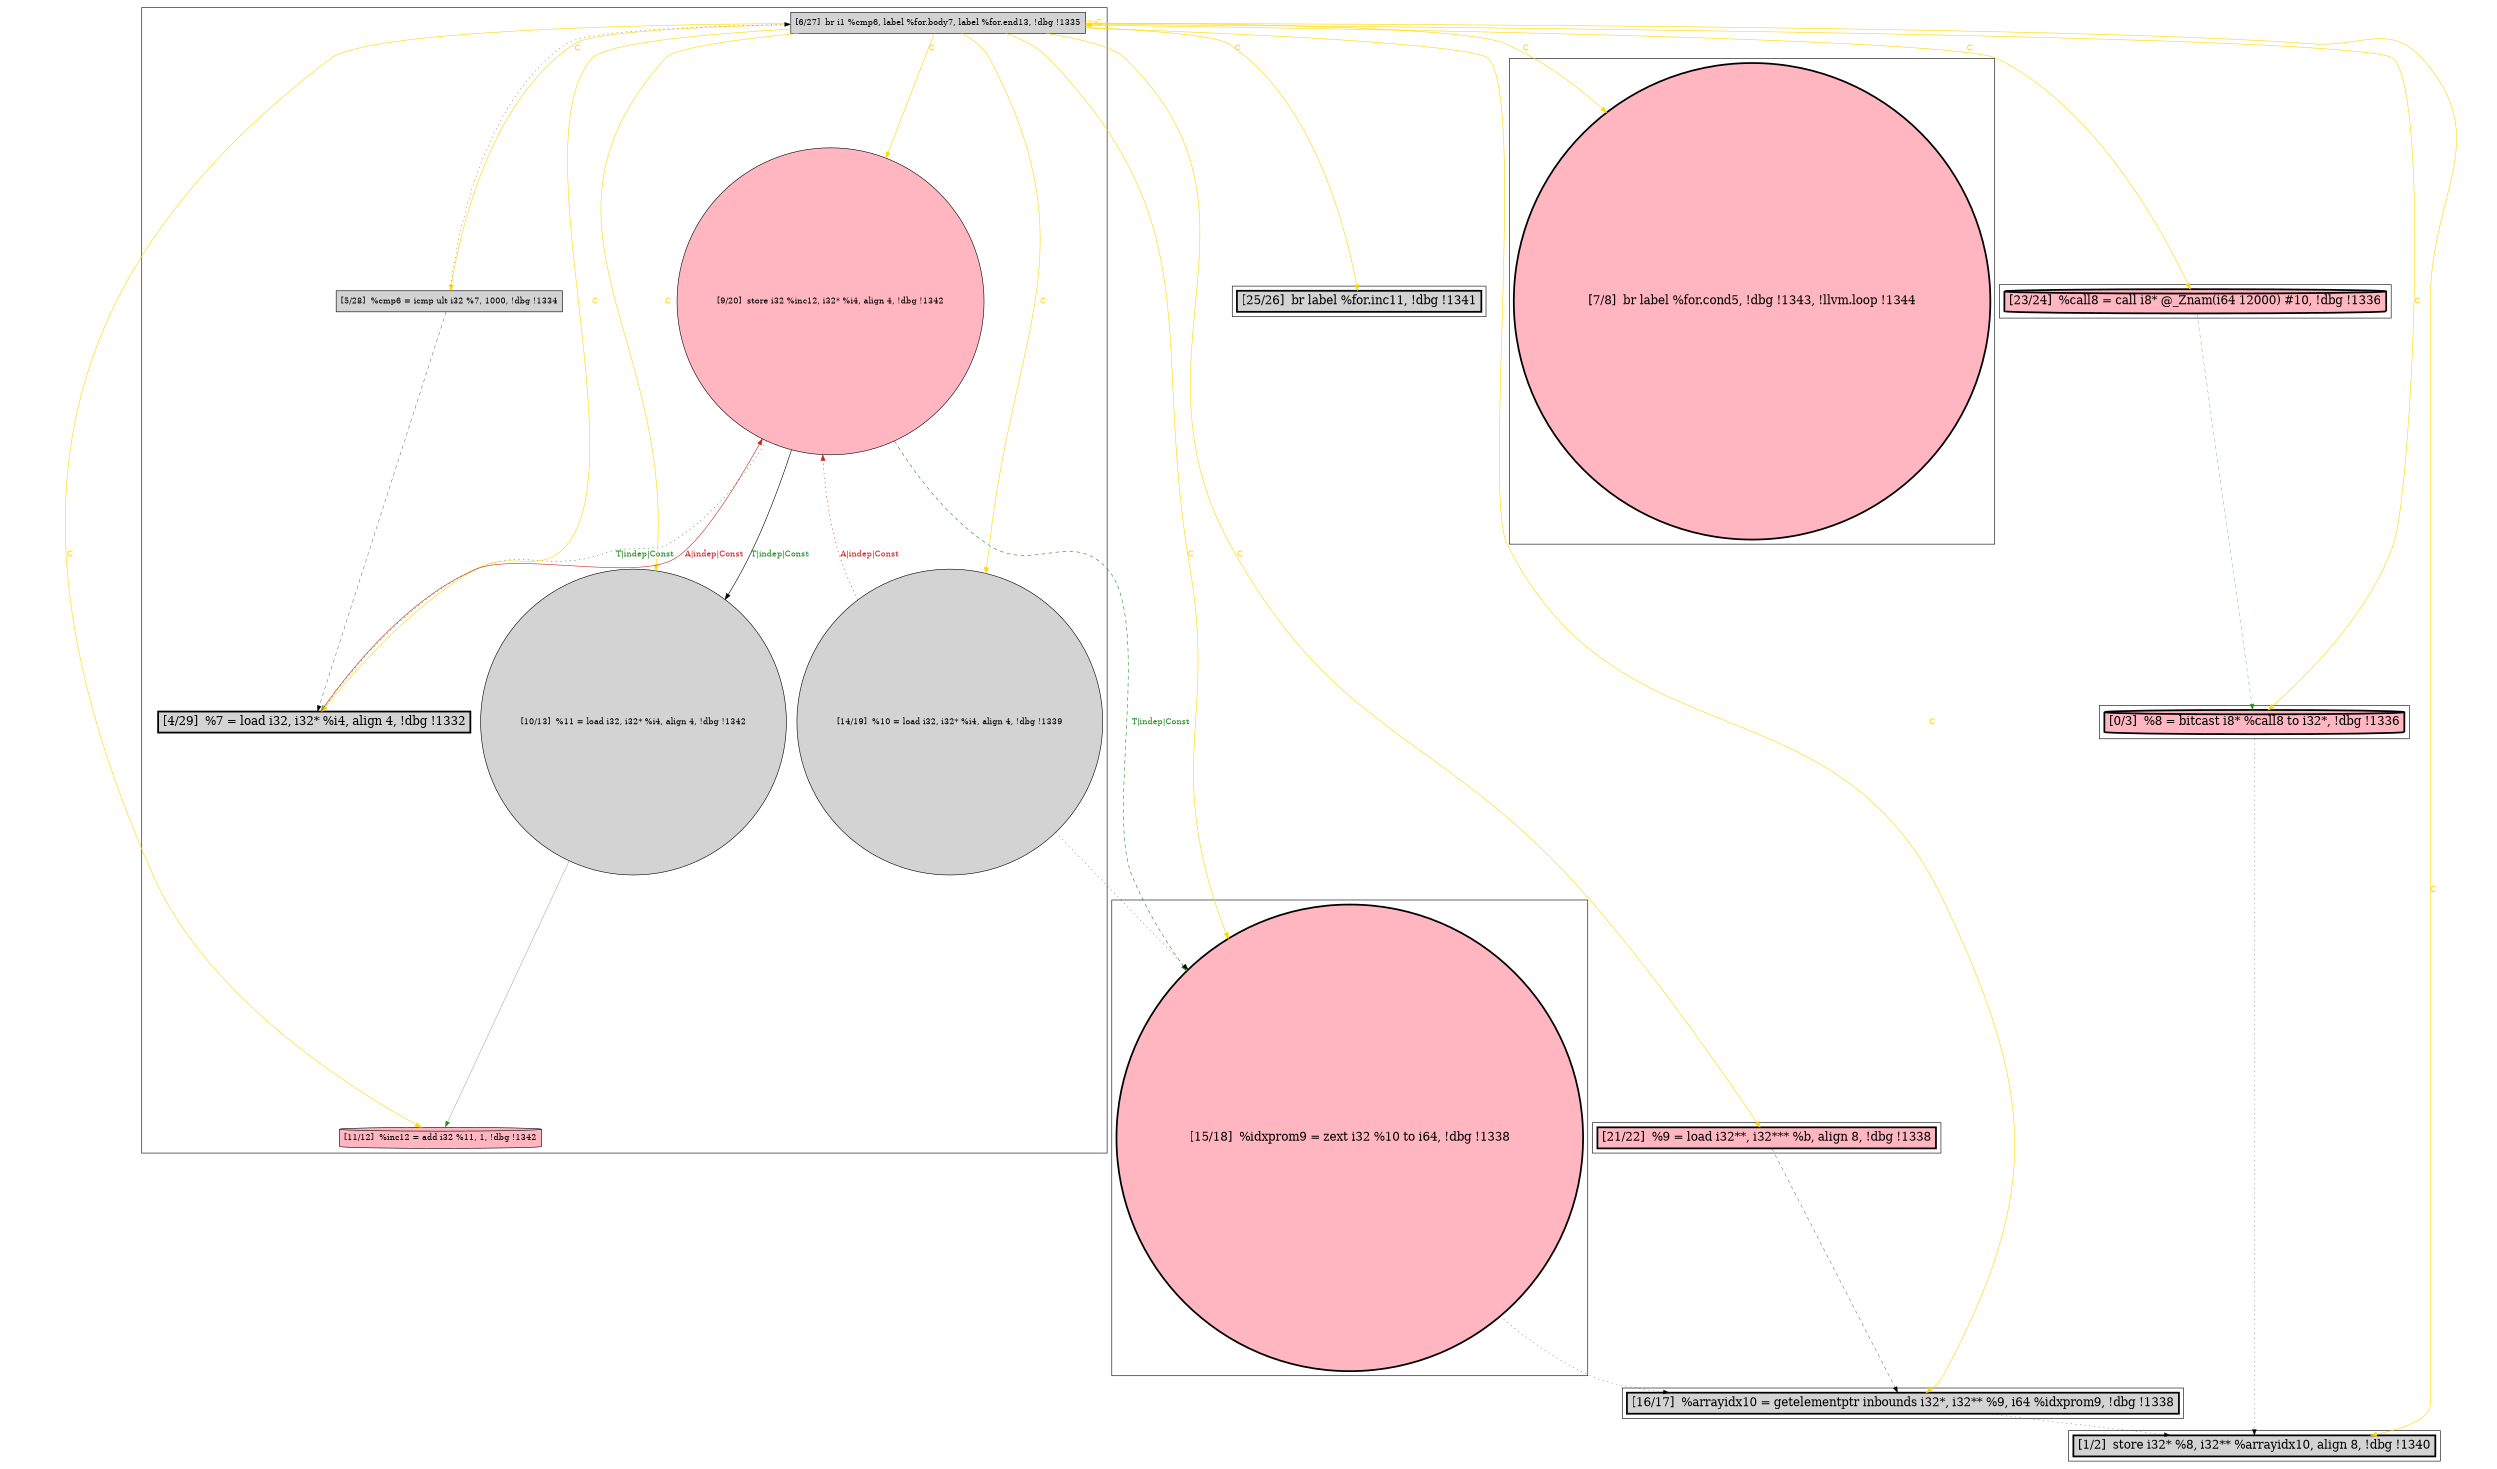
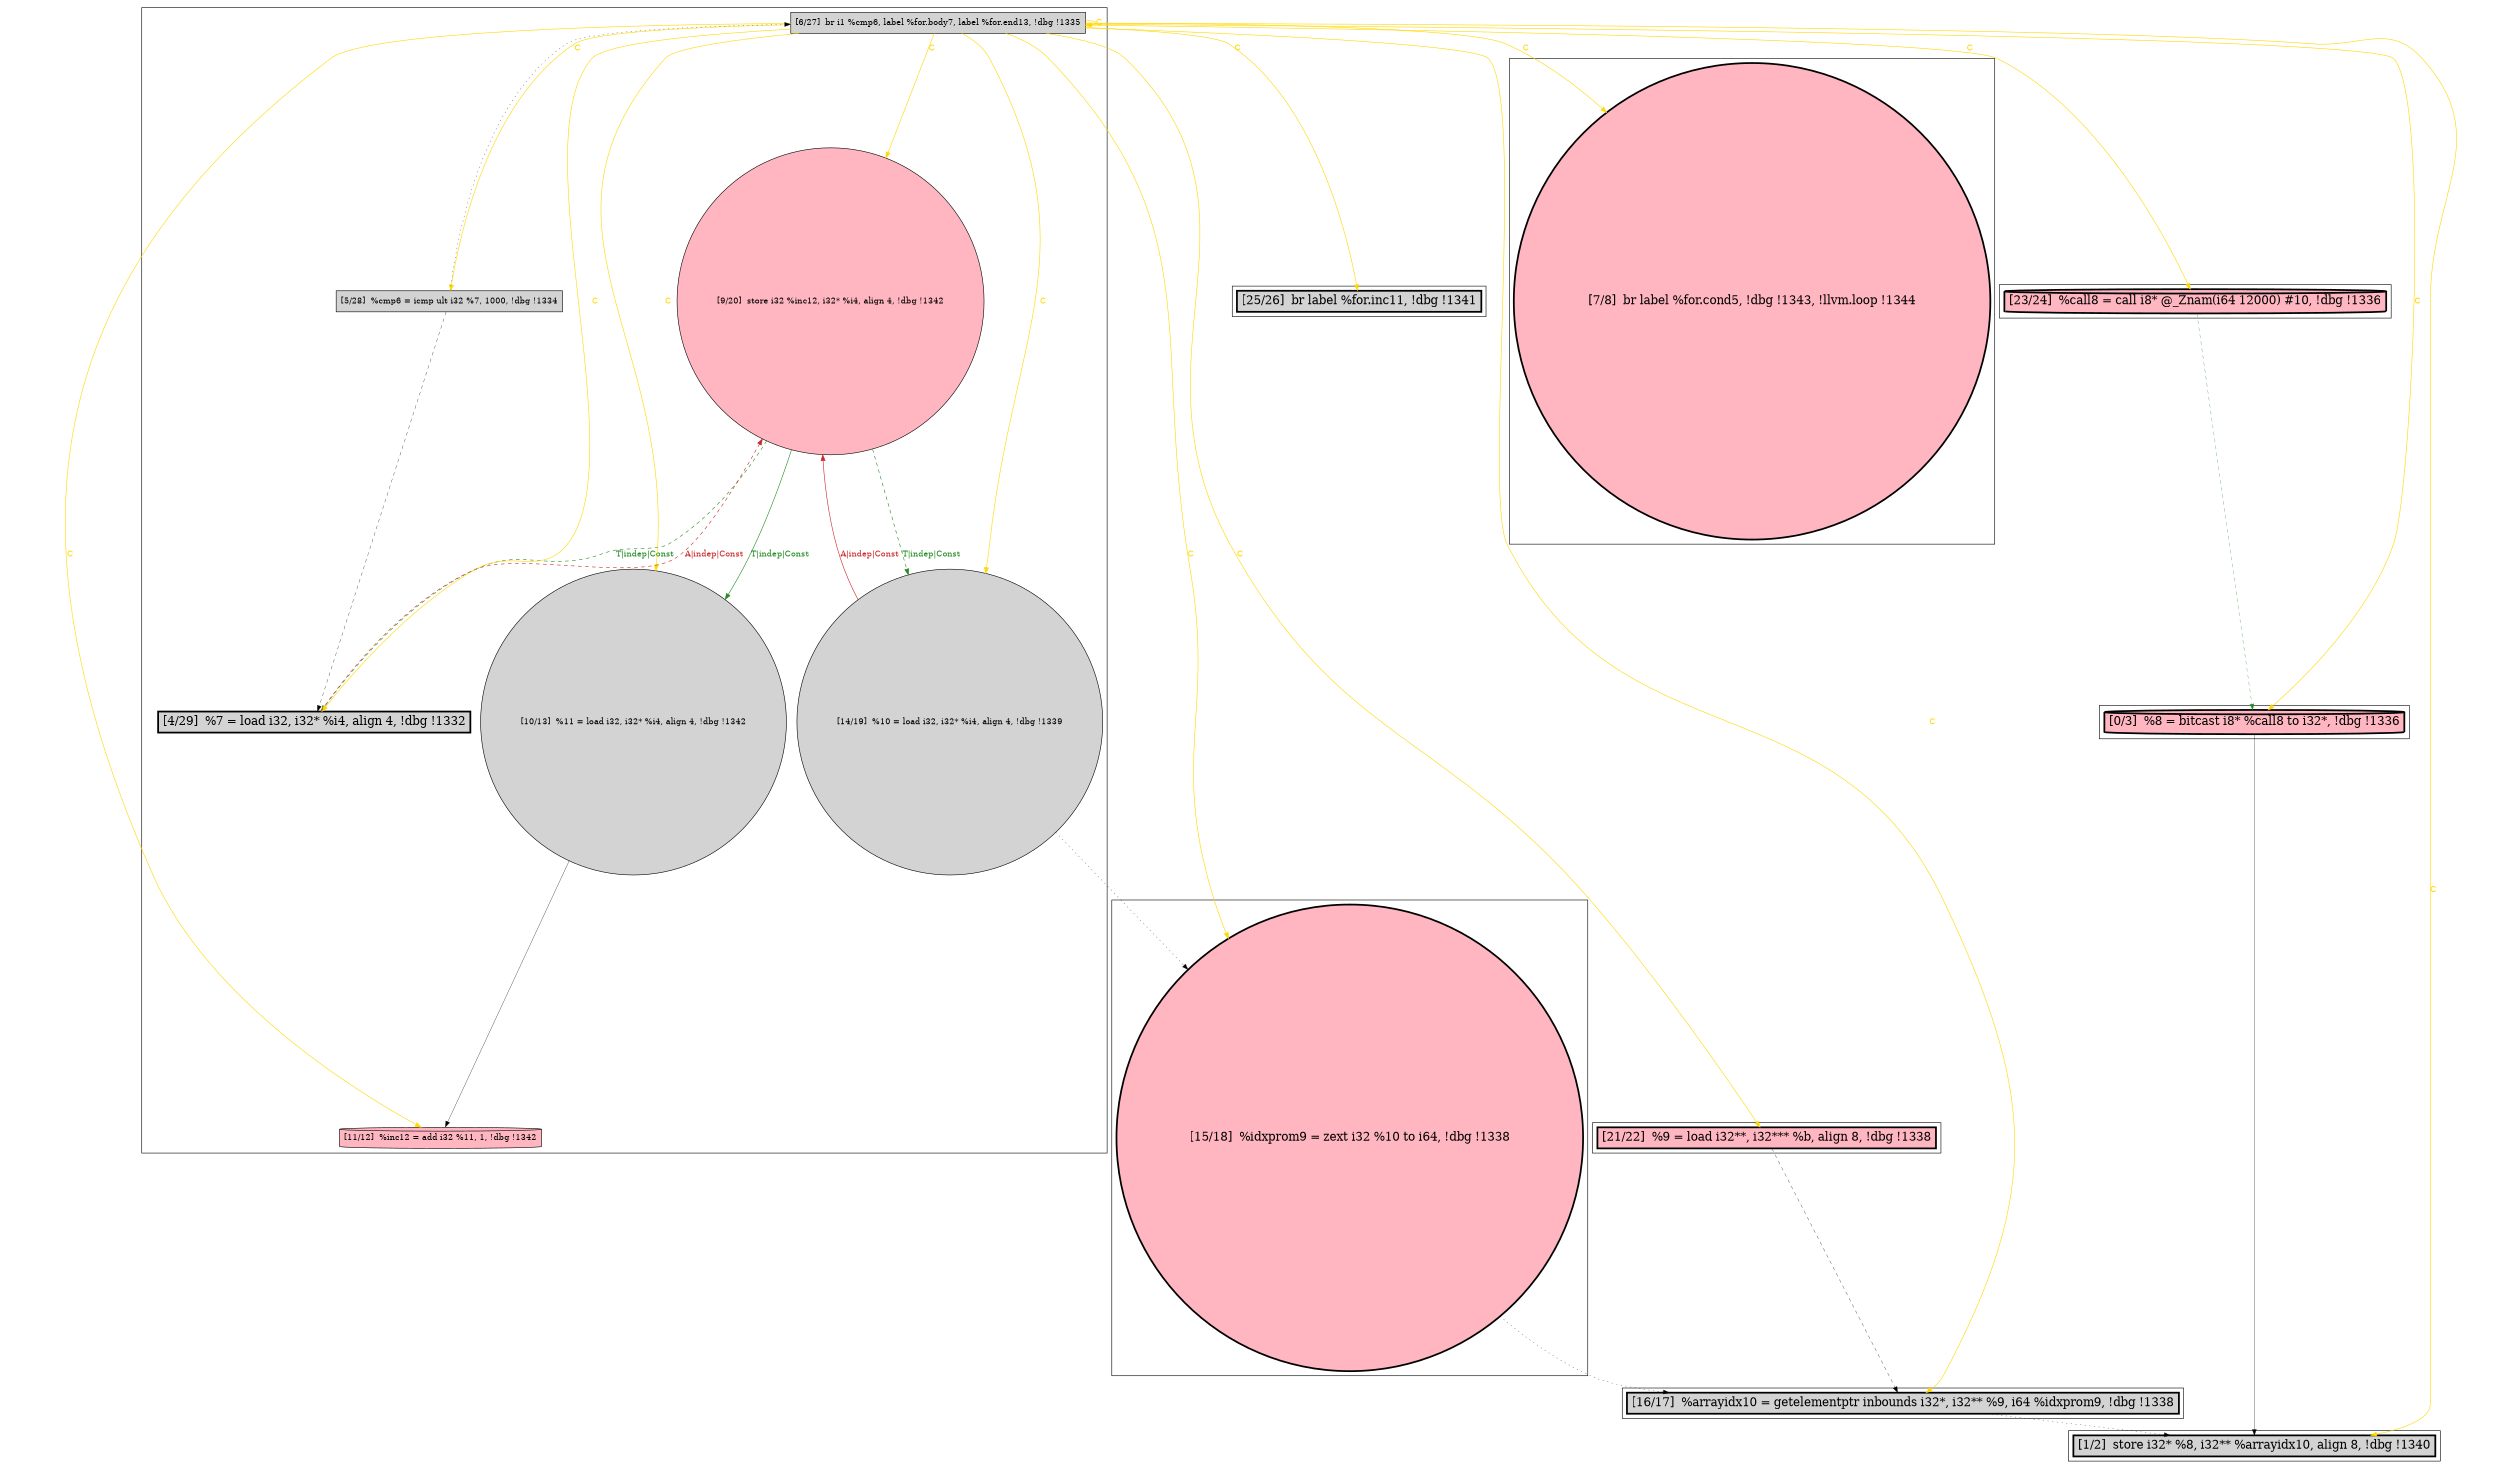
edge "[9/20]  store i32 %inc12, i32* %i4, align 4, !dbg !1342" -> "[10/13]  %11 = load i32, i32* %i4, align 4, !dbg !1342": color black -> forestgreen
edge "[14/19]  %10 = load i32, i32* %i4, align 4, !dbg !1339" -> "[9/20]  store i32 %inc12, i32* %i4, align 4, !dbg !1342": style dotted -> bold
edge "[9/20]  store i32 %inc12, i32* %i4, align 4, !dbg !1342" -> "[4/29]  %7 = load i32, i32* %i4, align 4, !dbg !1332": style dotted -> dashed
edge "[4/29]  %7 = load i32, i32* %i4, align 4, !dbg !1332" -> "[9/20]  store i32 %inc12, i32* %i4, align 4, !dbg !1342": style bold -> dashed
edge "[9/20]  store i32 %inc12, i32* %i4, align 4, !dbg !1342" -> "[15/18]  %idxprom9 = zext i32 %10 to i64, !dbg !1338": now "[9/20]  store i32 %inc12, i32* %i4, align 4, !dbg !1342" -> "[14/19]  %10 = load i32, i32* %i4, align 4, !dbg !1339"
edge "[10/13]  %11 = load i32, i32* %i4, align 4, !dbg !1342" -> "[11/12]  %inc12 = add i32 %11, 1, !dbg !1342": color forestgreen -> black
edge "[0/3]  %8 = bitcast i8* %call8 to i32*, !dbg !1336" -> "[1/2]  store i32* %8, i32** %arrayidx10, align 8, !dbg !1340": style dotted -> bold
